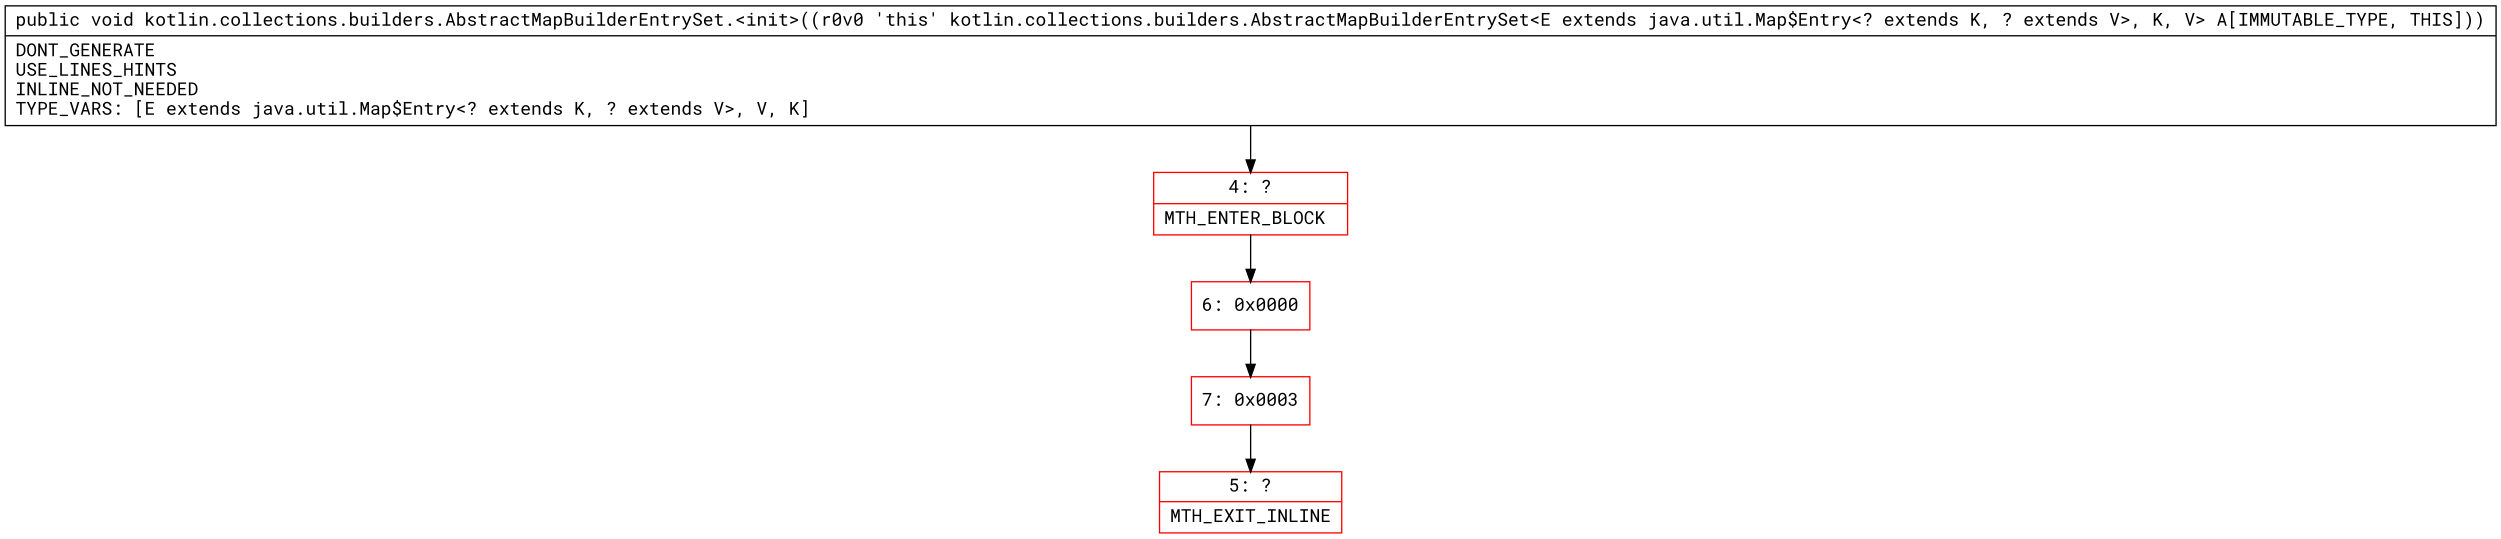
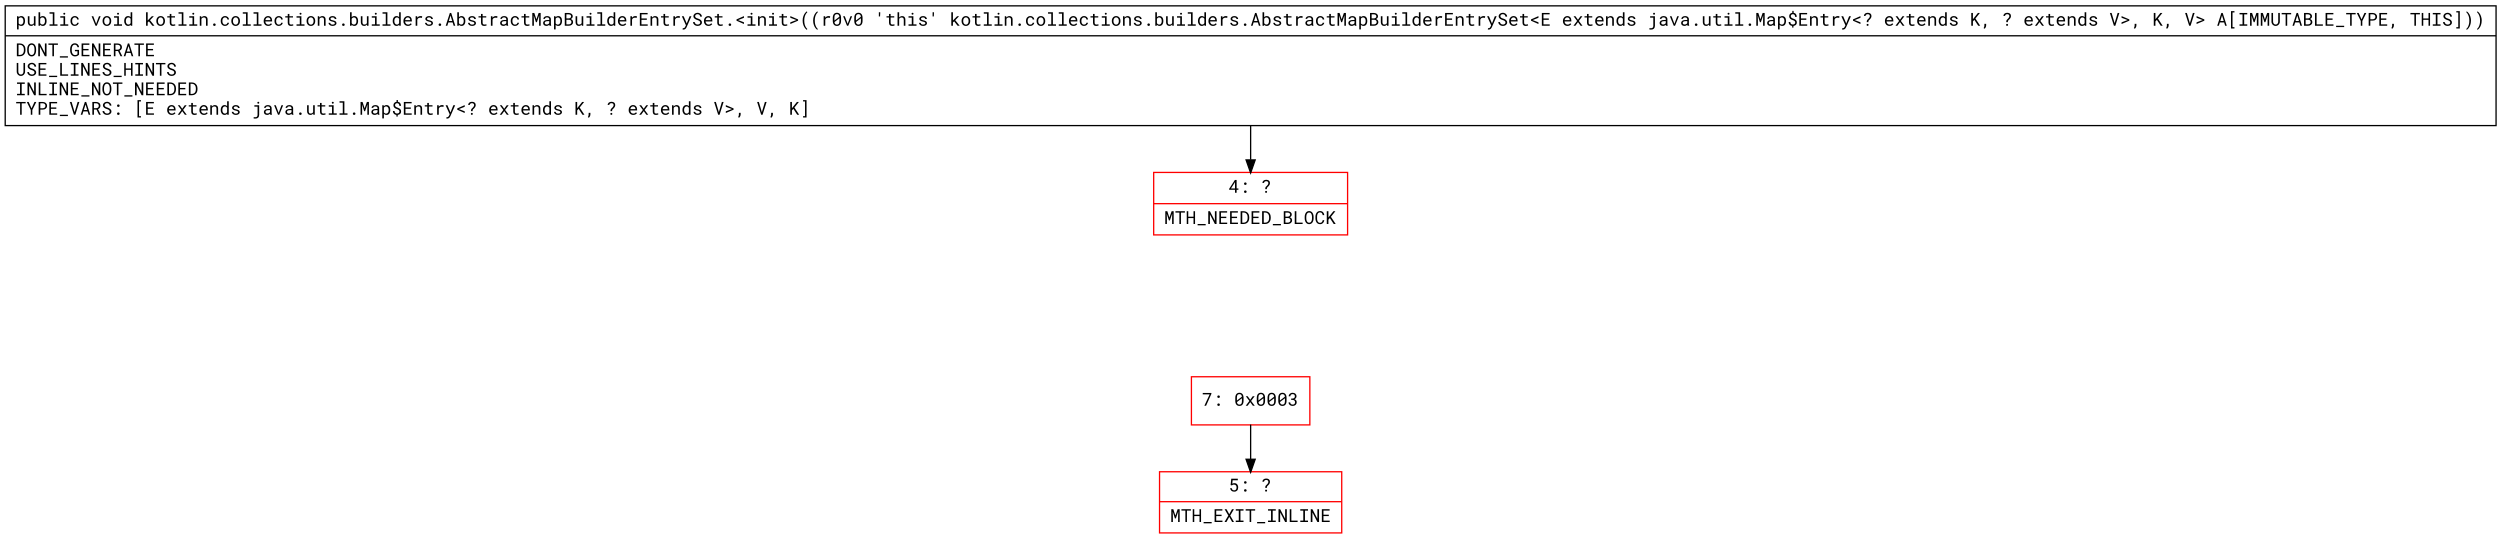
node "4: ?": text "MTH_ENTER_BLOCK" -> "MTH_NEEDED_BLOCK"
node "6: 0x0000": removed
